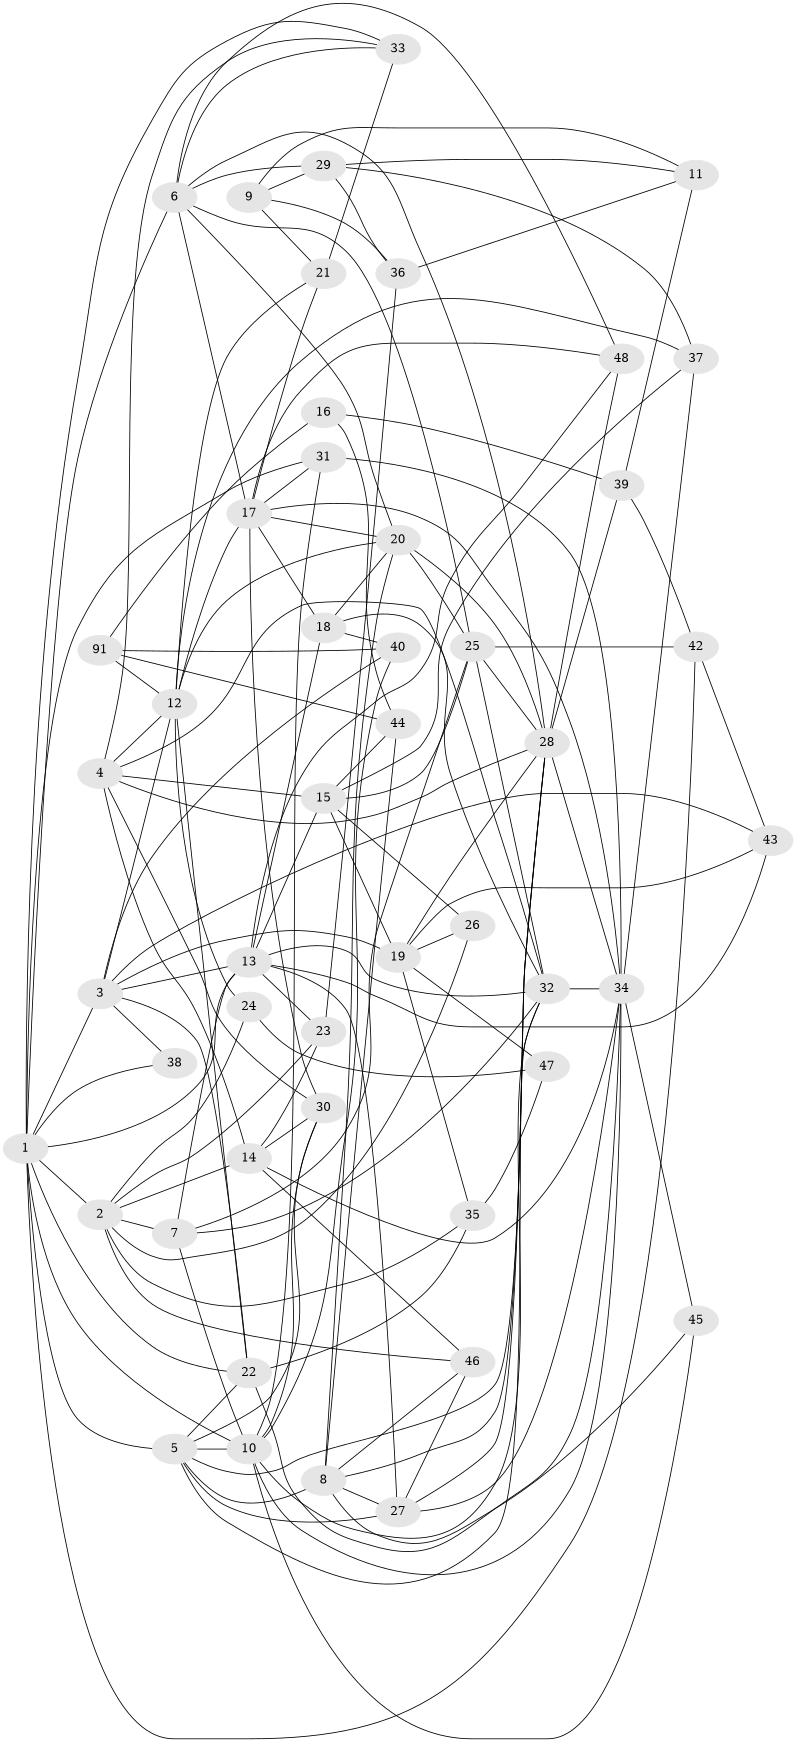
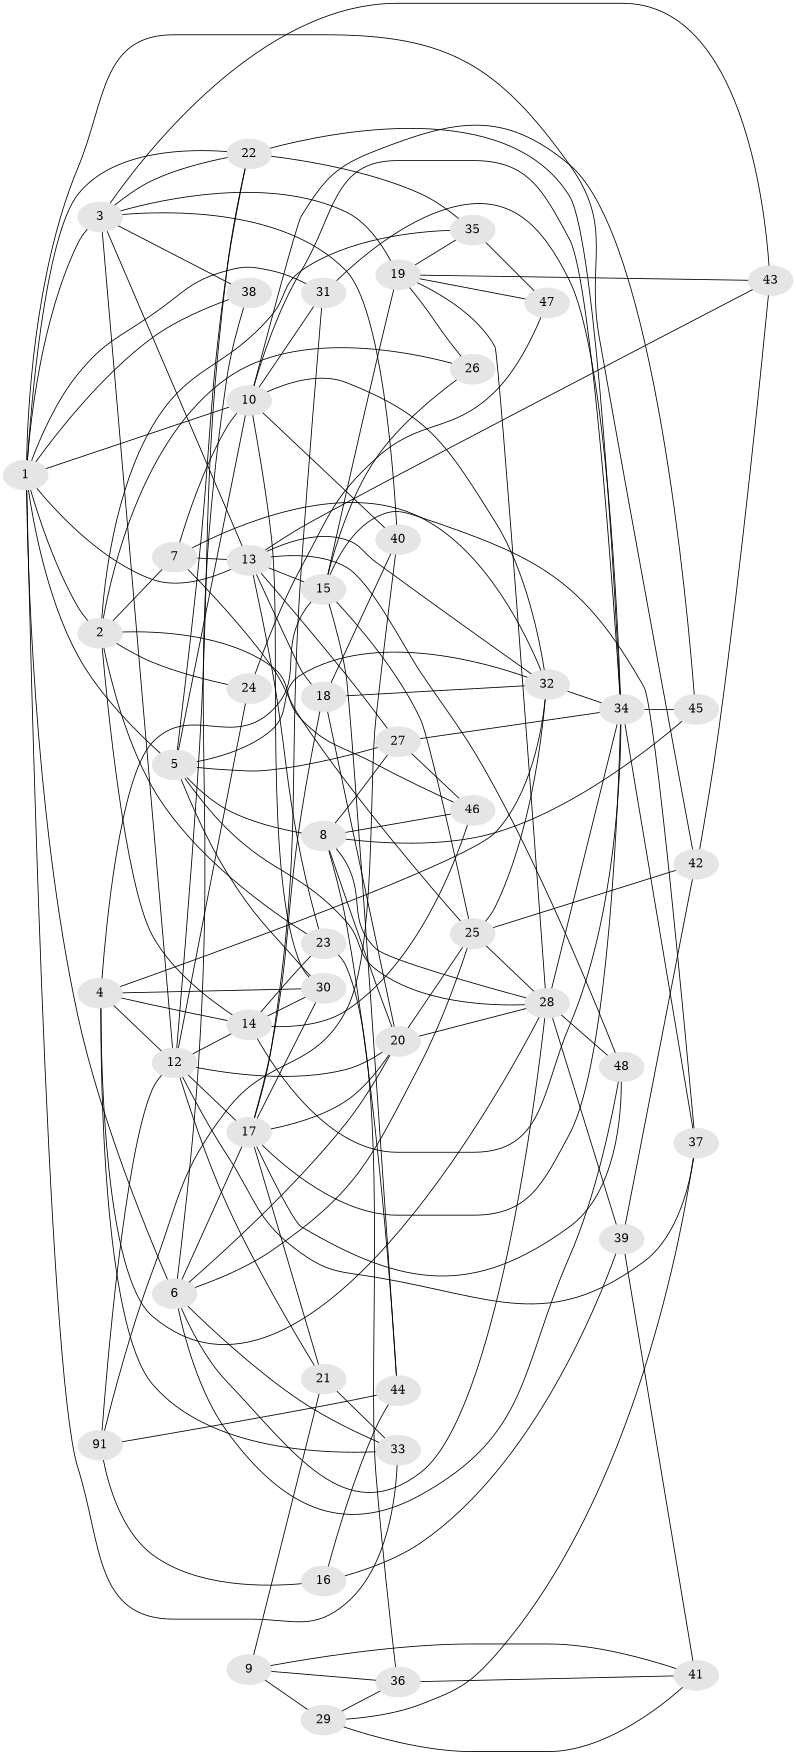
edge "29" -- "6": now "38" -- "6"
node "11": label "11" -> "41"
edge "14" -- "12": added
edge "28" -- "27": removed
